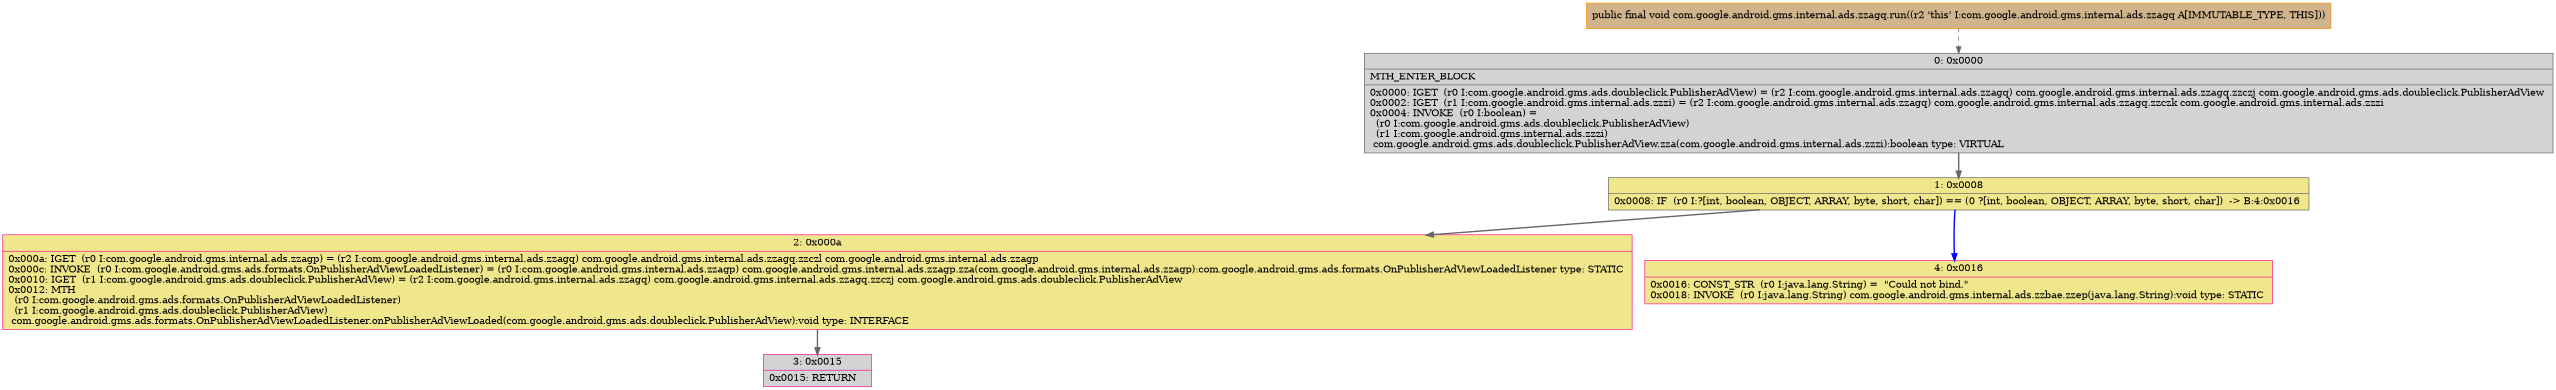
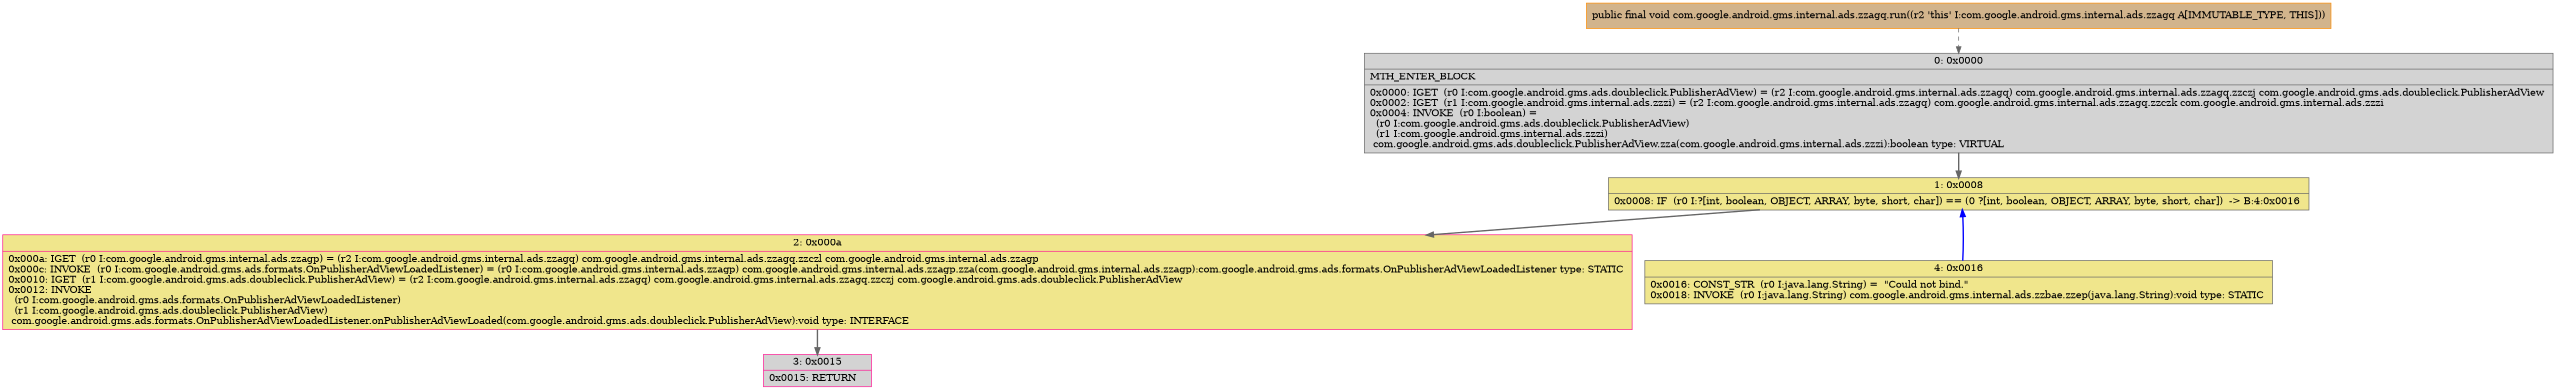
edge "1: 0x0008" -> "4: 0x0016": reversed
node "4: 0x0016": color deeppink -> gray40
node "2: 0x000a": text "0x0012: MTH" -> "0x0012: INVOKE"
